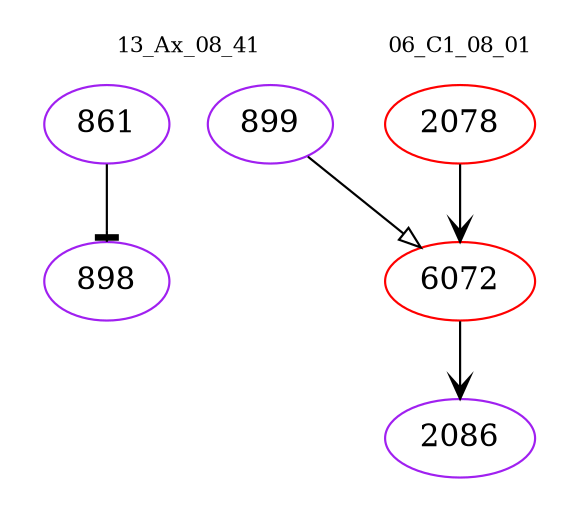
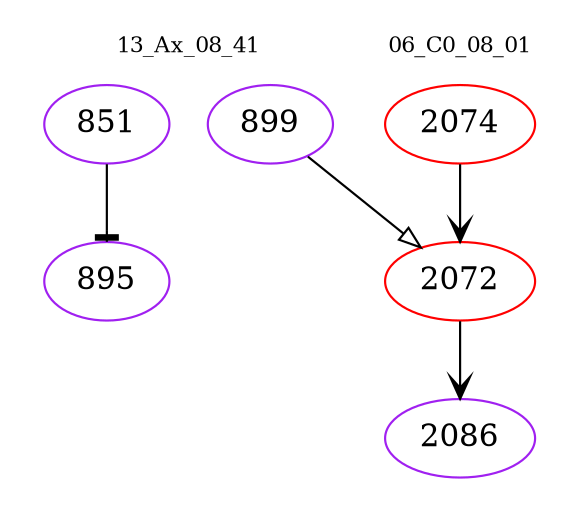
cluster "06_C1_08_01": label "06_C1_08_01" -> "06_C0_08_01"
node "861": label "861" -> "851"
node "2078": label "2078" -> "2074"
node "898": label "898" -> "895"
node "6072": label "6072" -> "2072"
